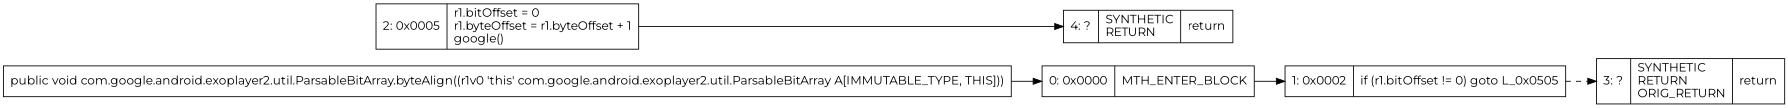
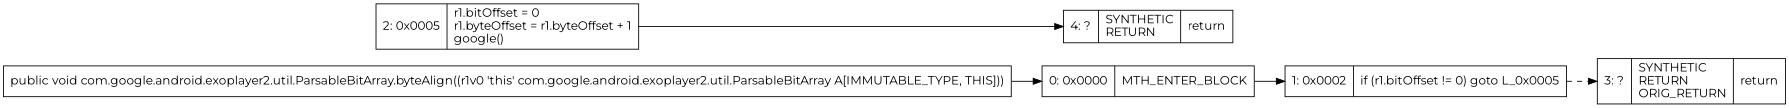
node "1: 0x0002": text "if (r1.bitOffset != 0) goto L_0x0505" -> "if (r1.bitOffset != 0) goto L_0x0005"
